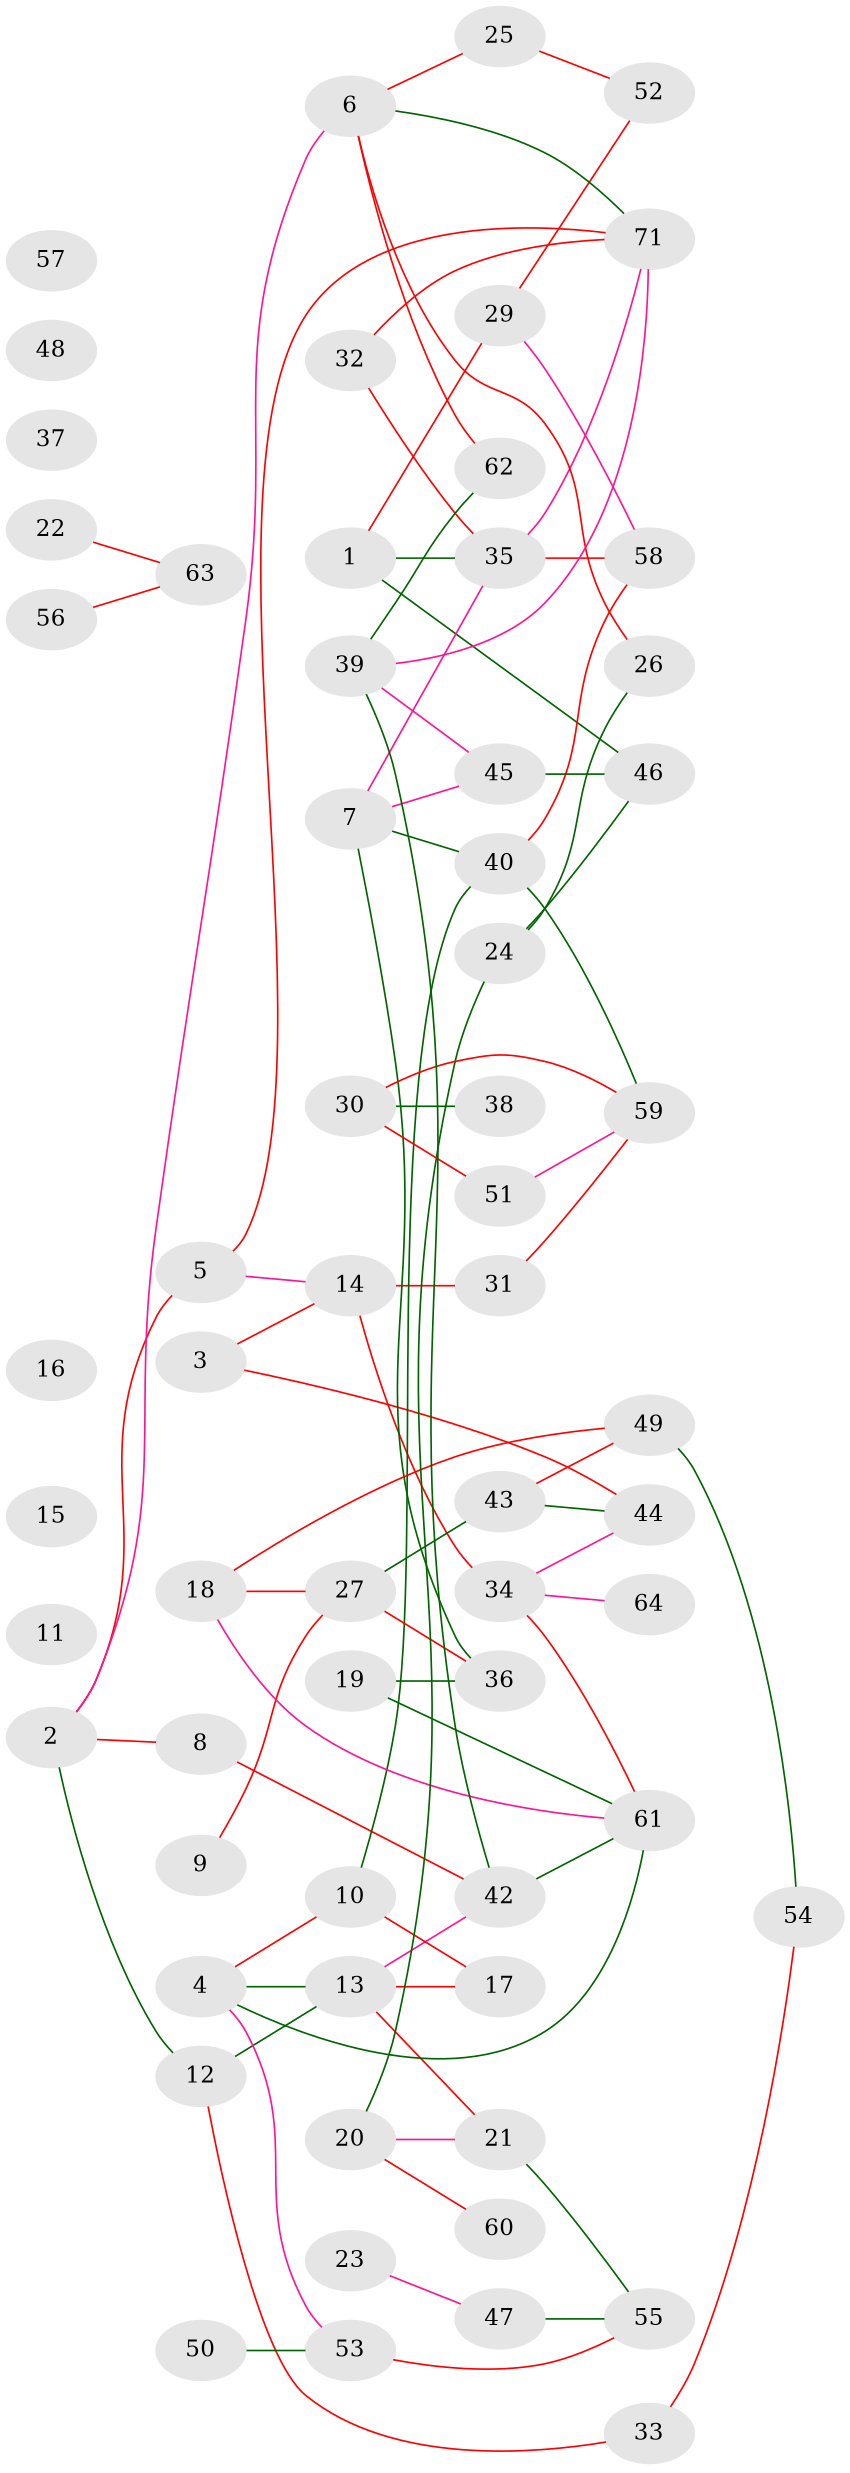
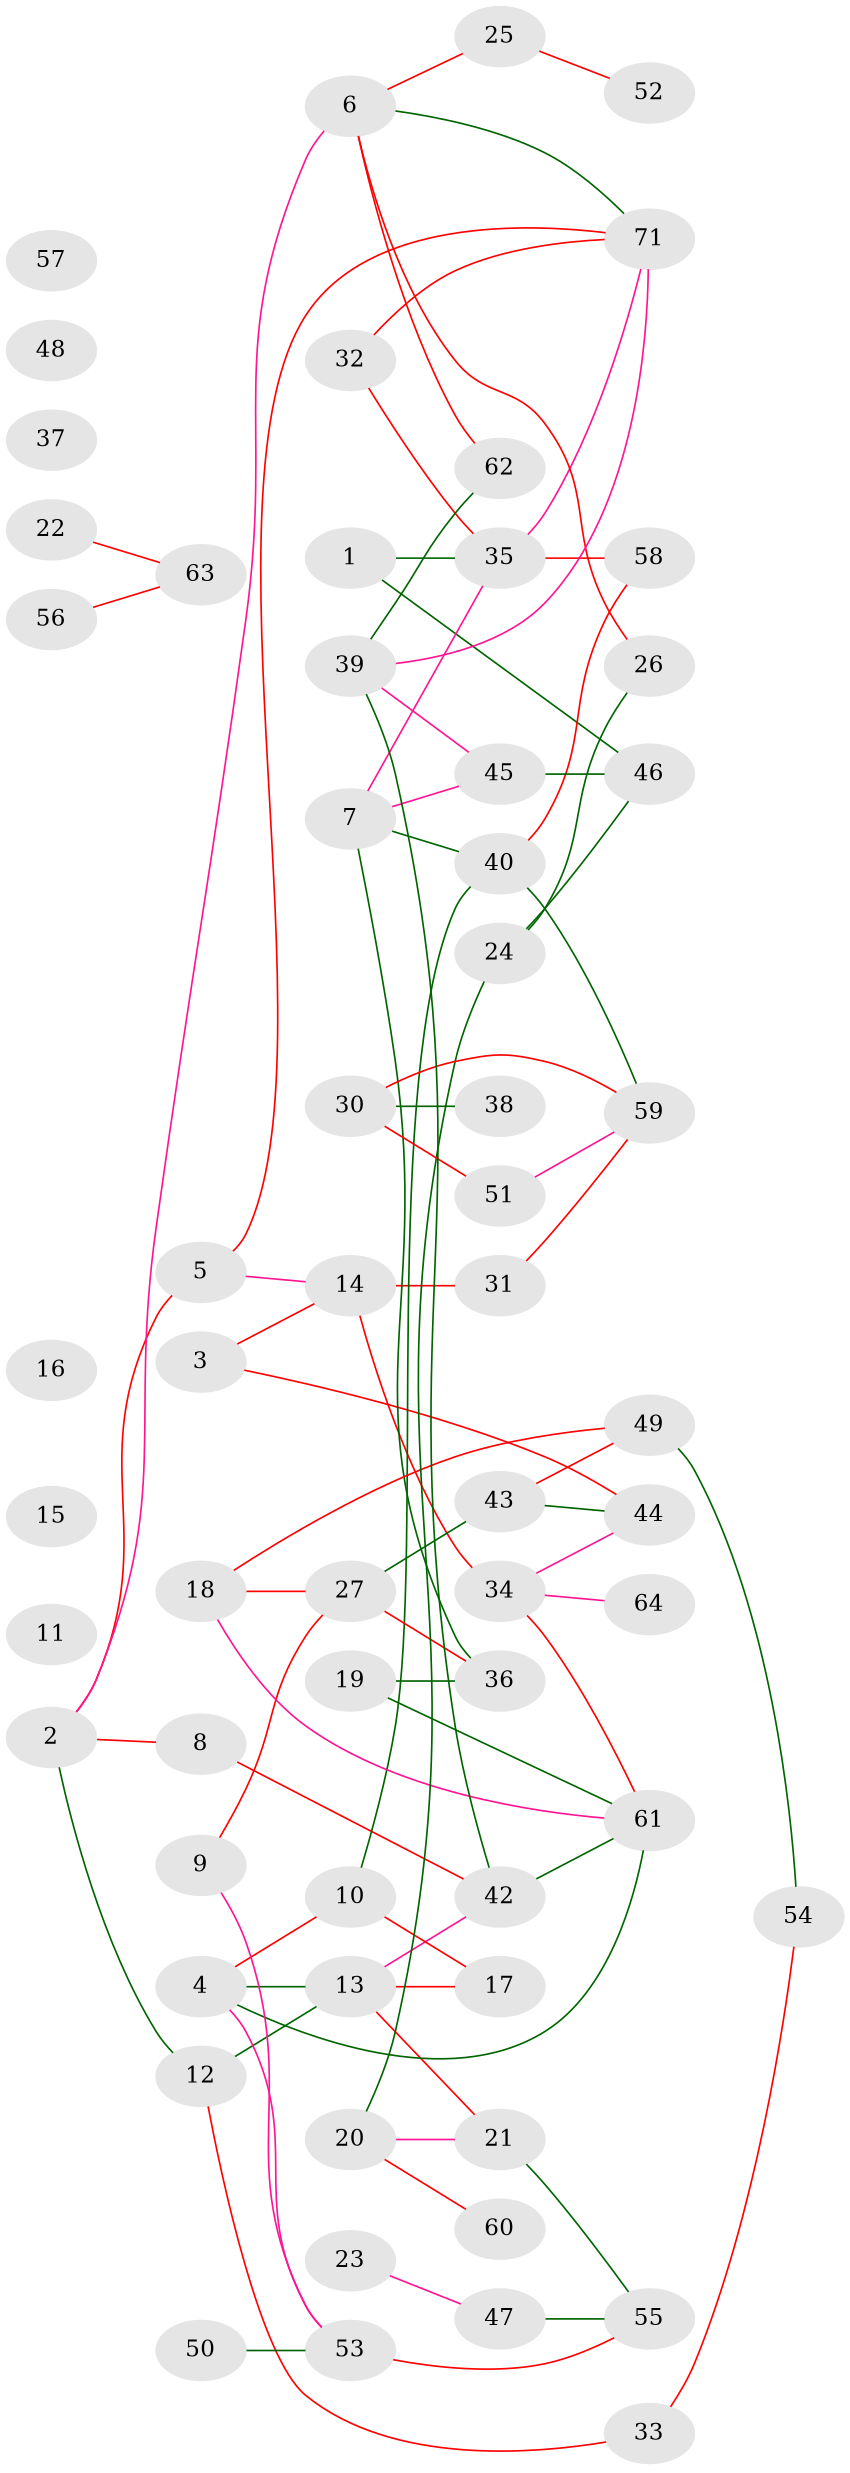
node "29": removed
edge "9" -- "53": added
